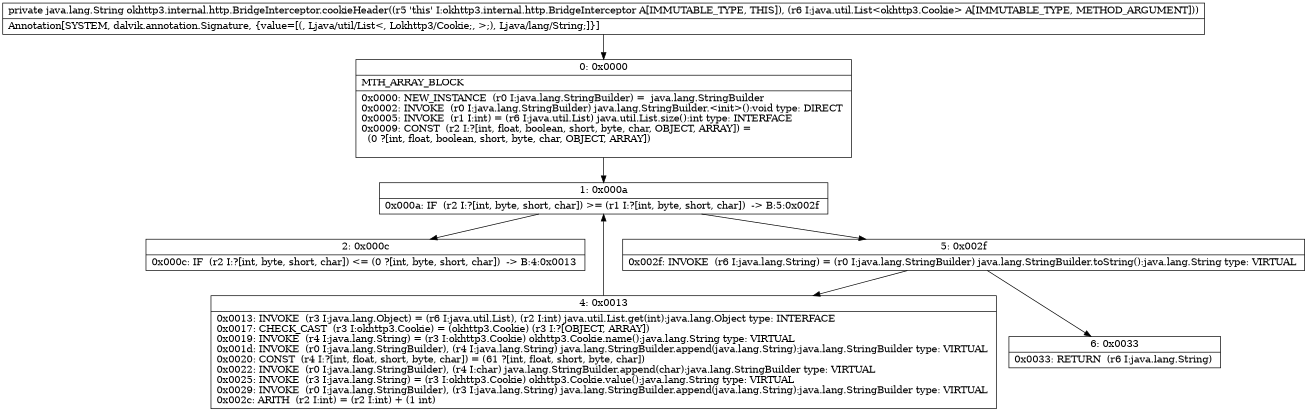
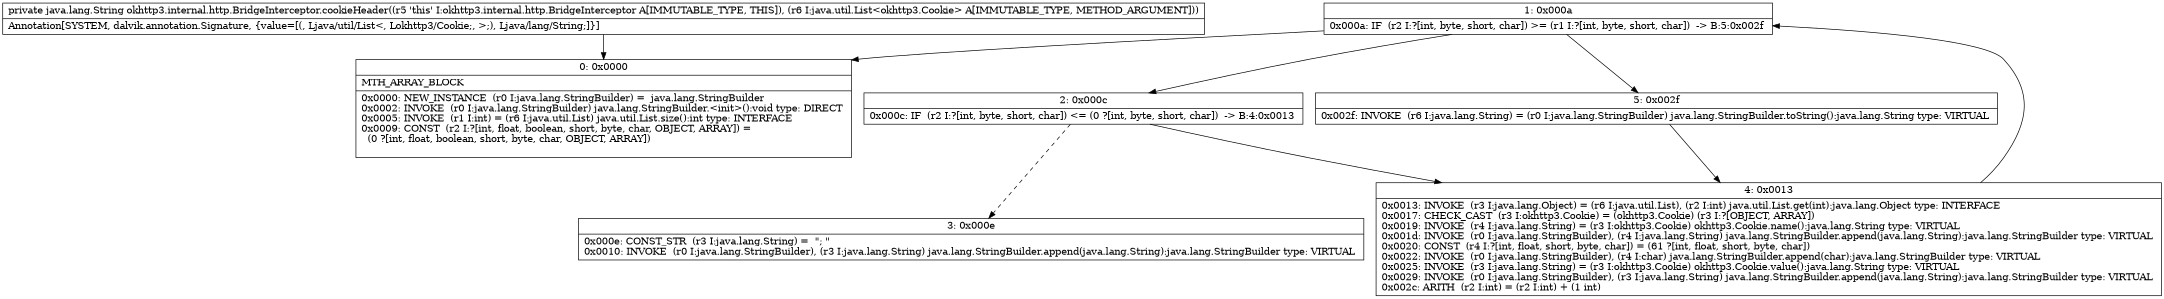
edge "2: 0x000c" -> "4: 0x0013": added
edge "0: 0x0000" -> "1: 0x000a": reversed
node "3: 0x000e": added
node "6: 0x0033": removed
